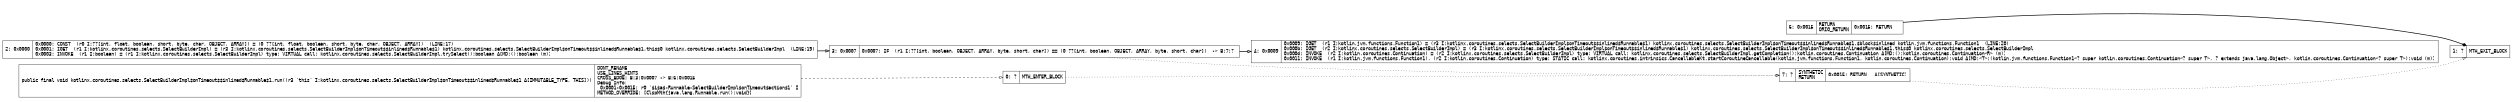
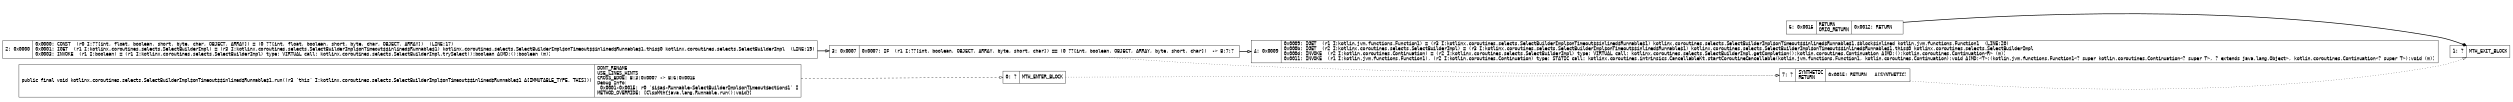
node "6: 0x0015": text "0x0015: RETURN" -> "0x0012: RETURN"
